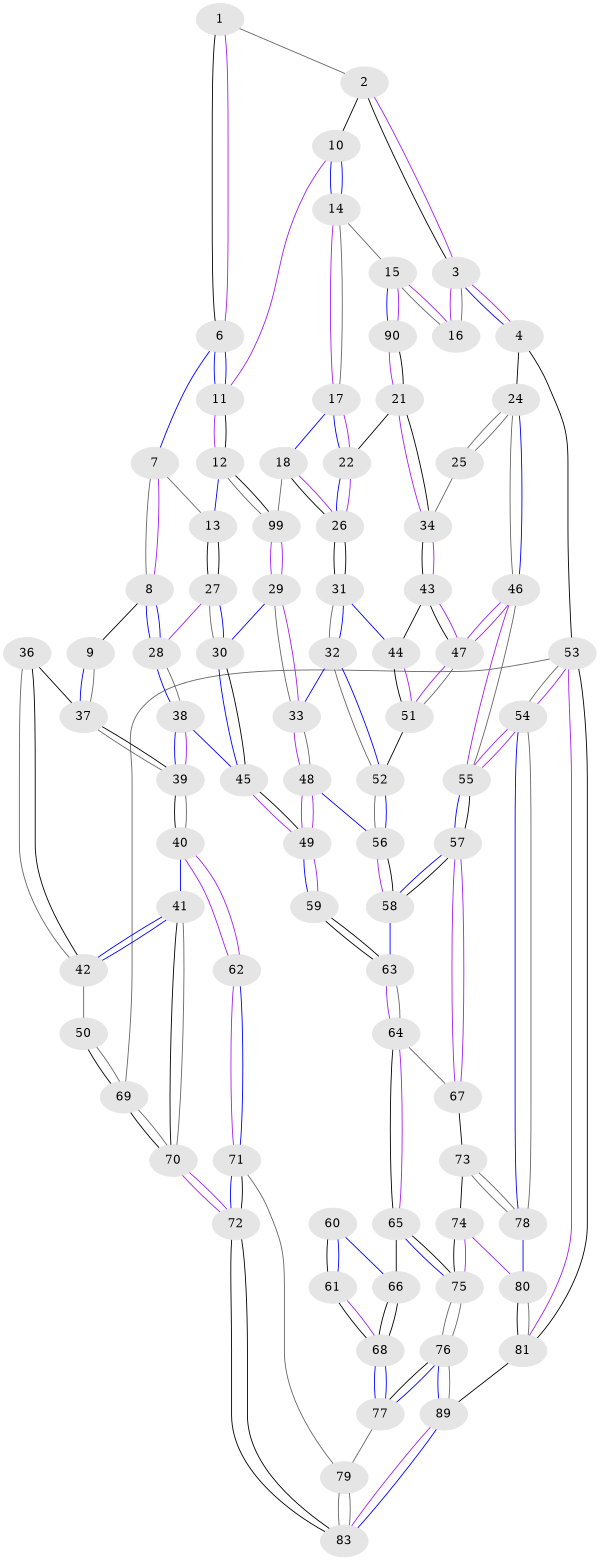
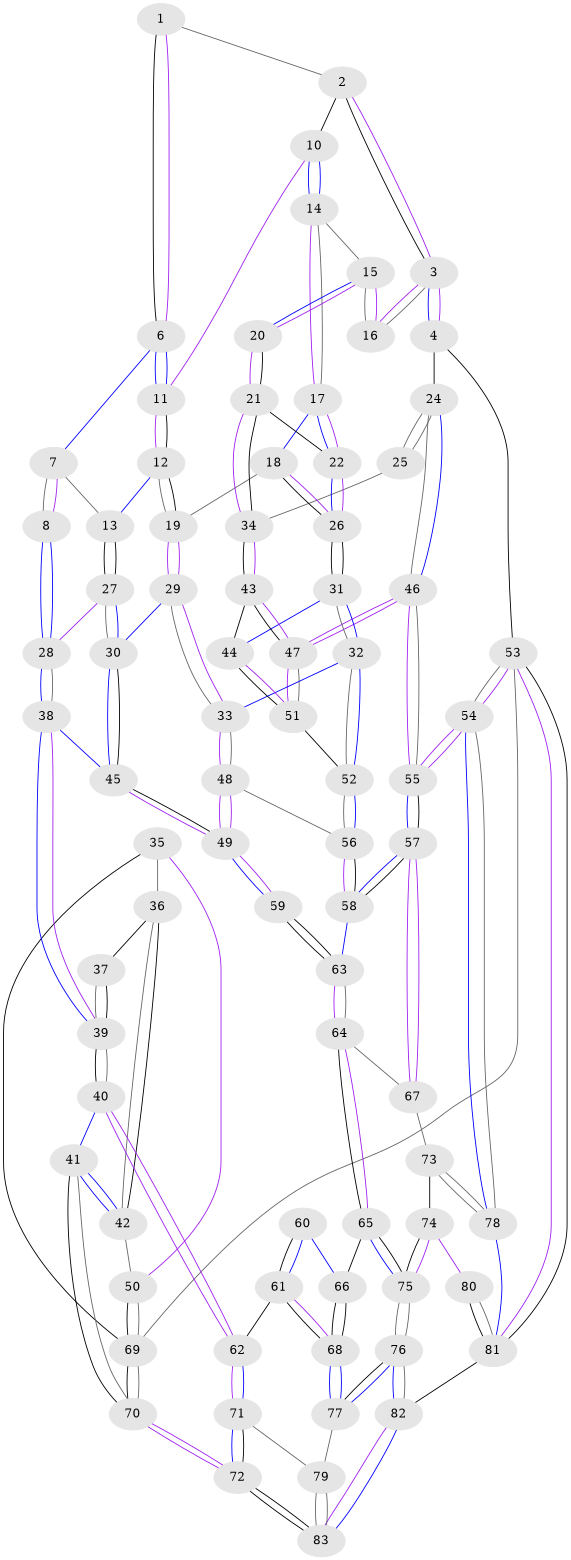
node "90": label "90" -> "20"
node "99": label "99" -> "19"
node "9": removed
edge "48" -- "56": color blue -> gray40
node "35": added
edge "67" -- "73": color black -> gray40
edge "78" -- "80": now "78" -- "81"
edge "61" -- "62": added
node "89": label "89" -> "82"
